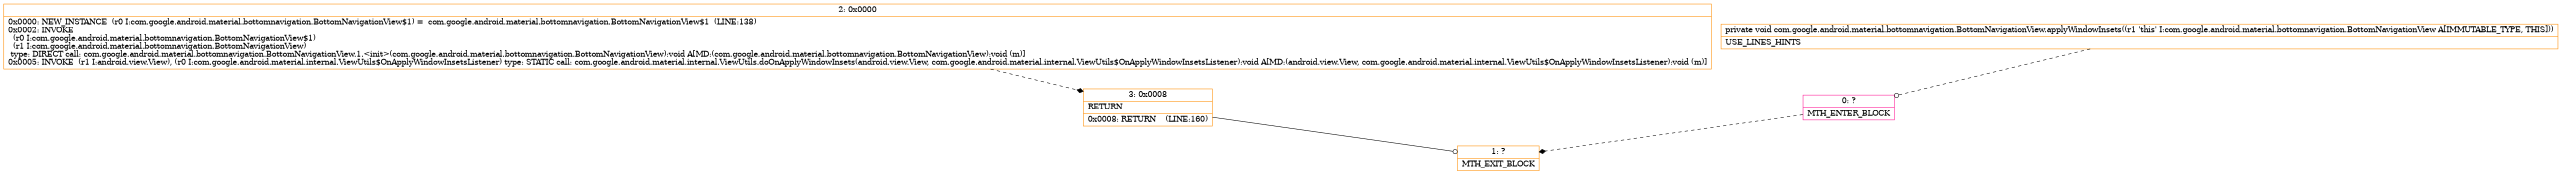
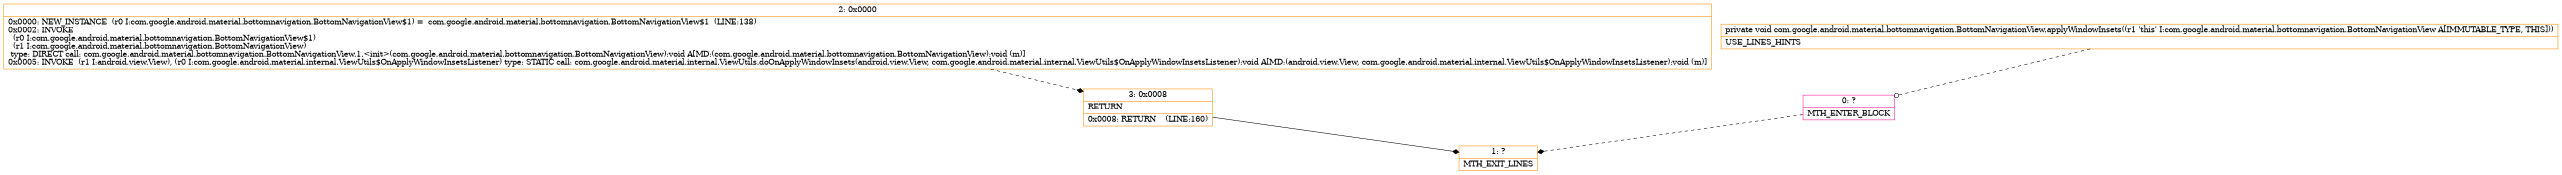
edge "3: 0x0008" -> "1: ?": arrowhead odot -> diamond
node "1: ?": text "MTH_EXIT_BLOCK" -> "MTH_EXIT_LINES"
